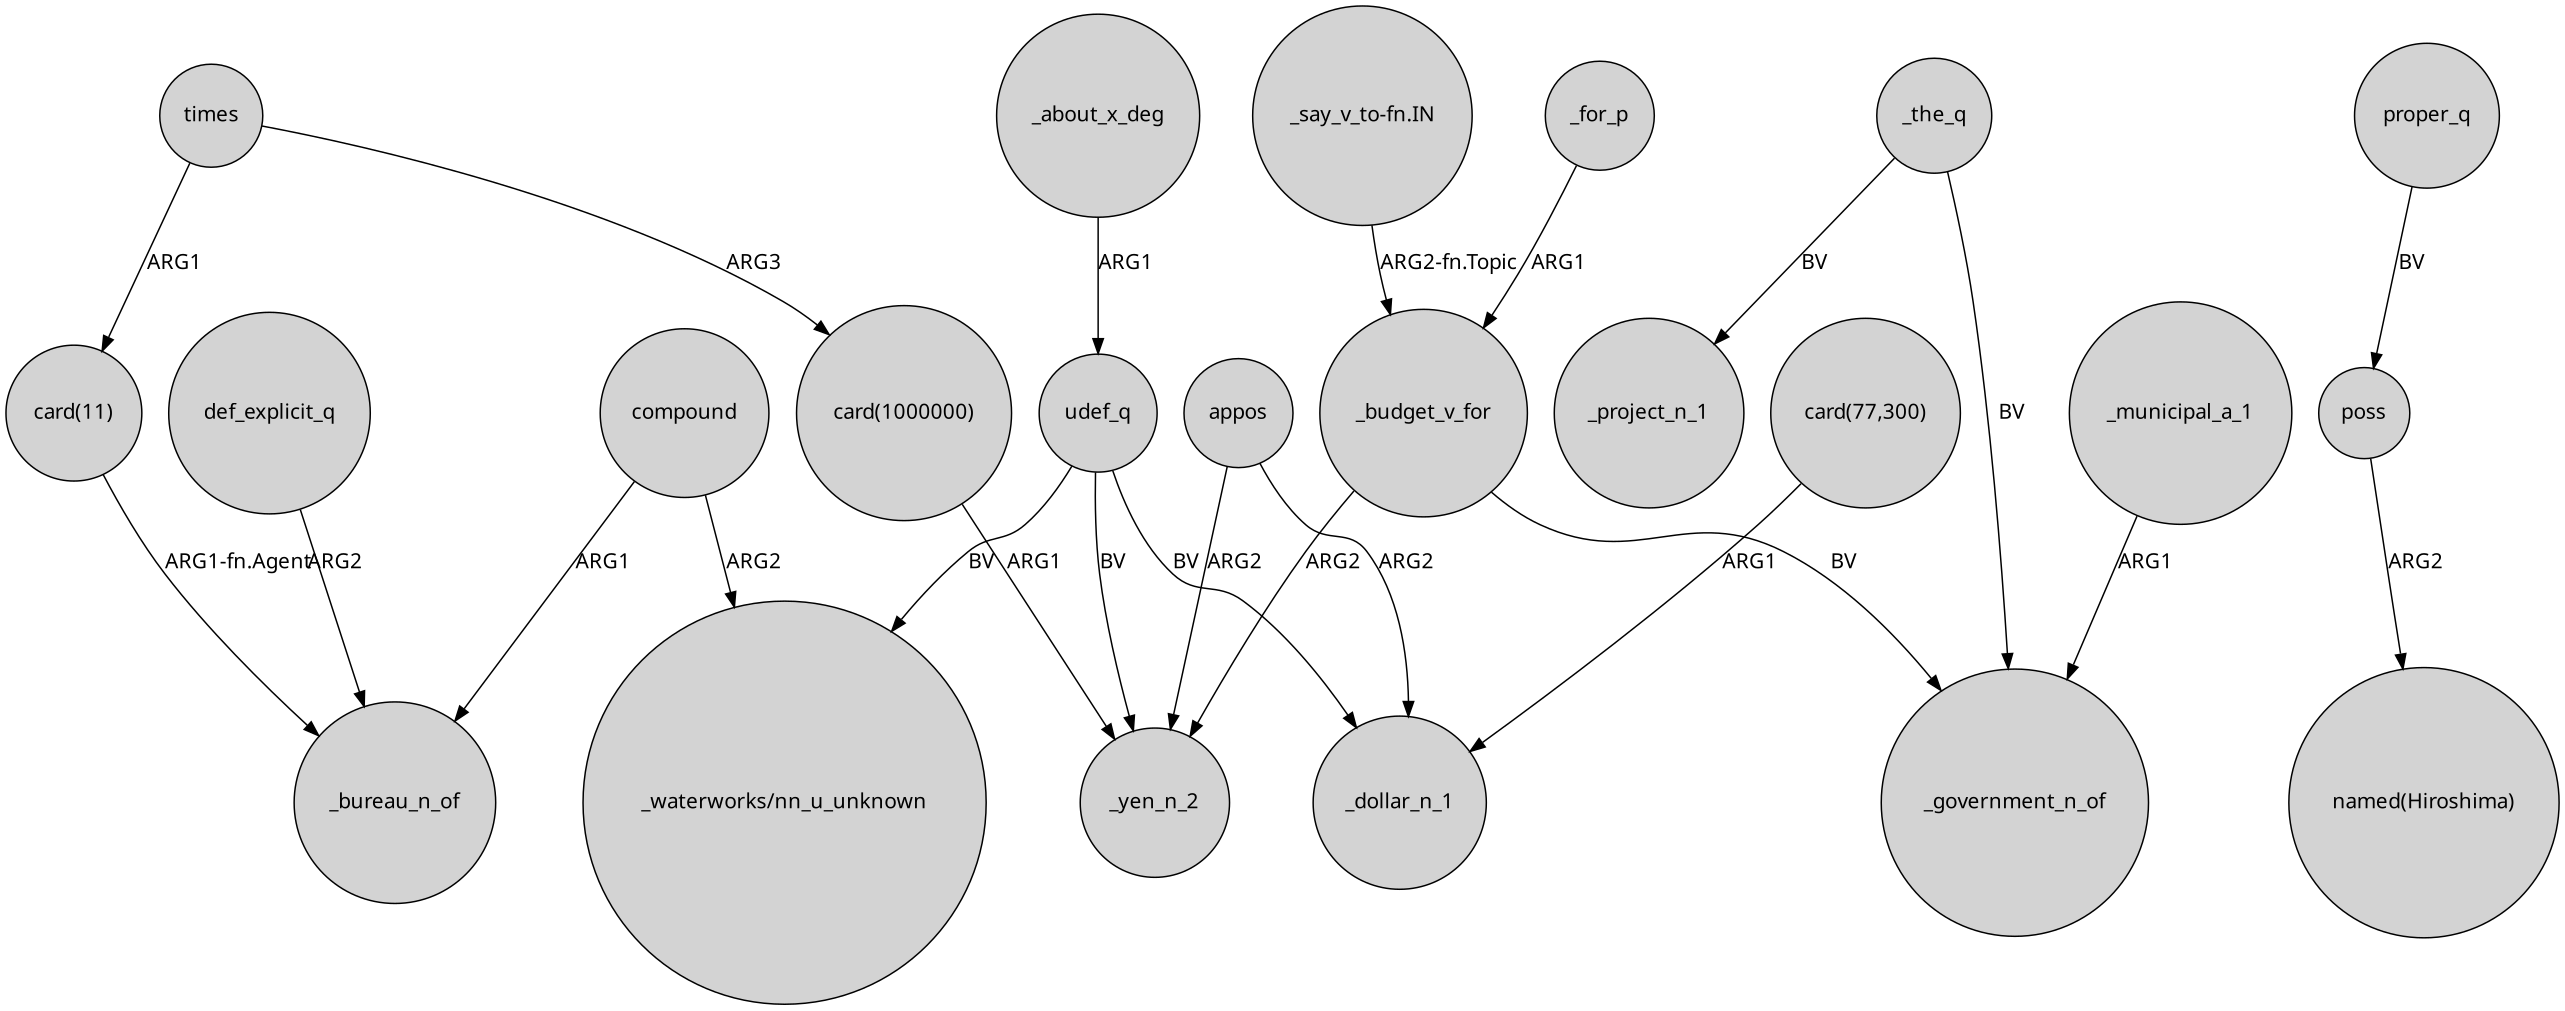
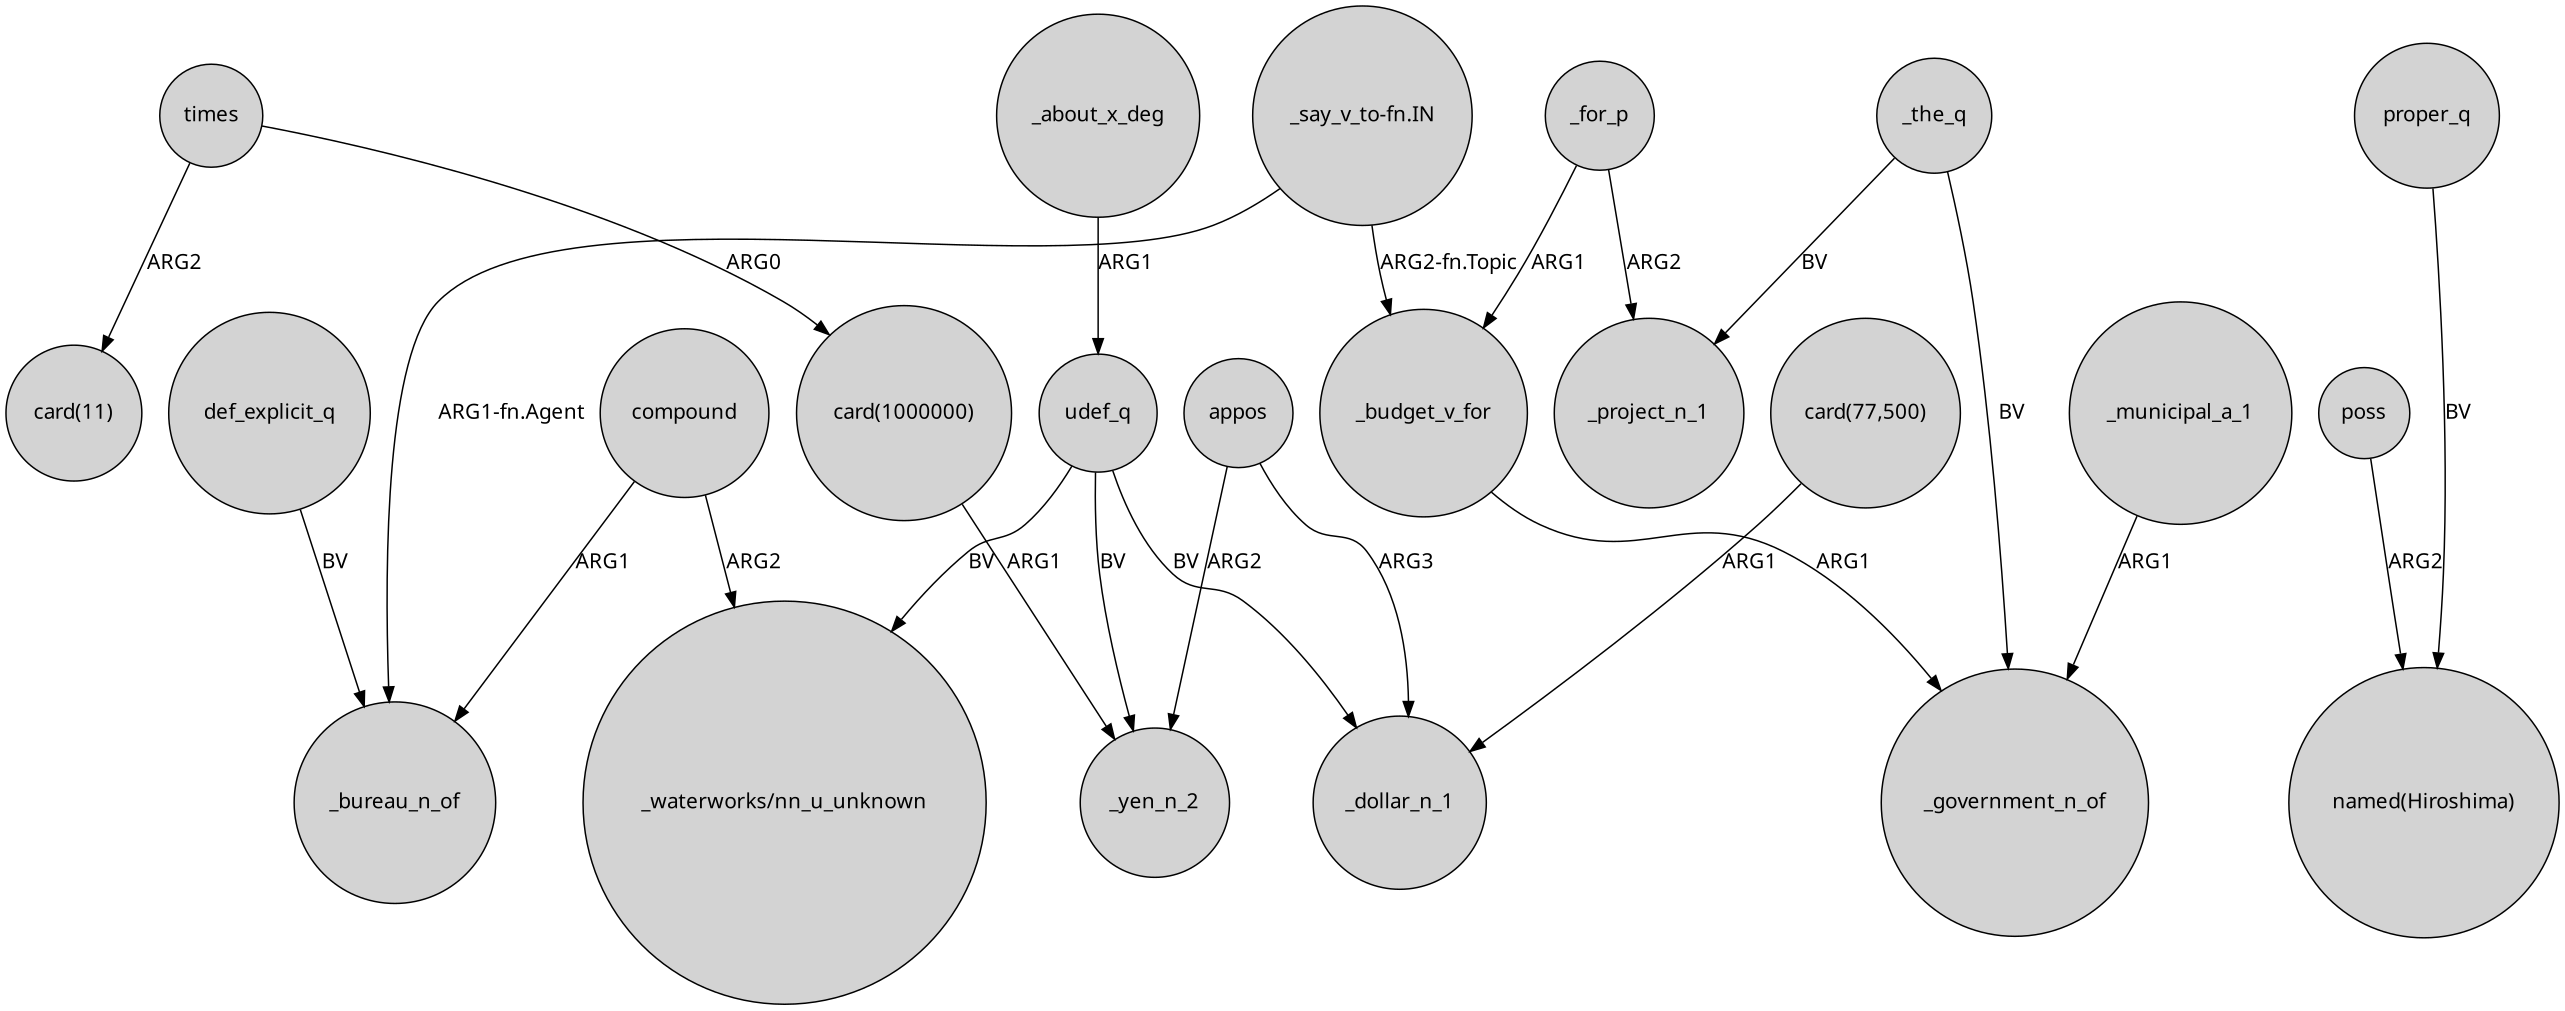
edge "_for_p" -> "_project_n_1": added, label "ARG2"
edge "times" -> "card(11)": label "ARG1" -> "ARG2"
edge "times" -> "card(1000000)": label "ARG3" -> "ARG0"
edge "proper_q" -> "poss": now "proper_q" -> "named(Hiroshima)"
node "card(77,300)": label "card(77,300)" -> "card(77,500)"
edge "def_explicit_q" -> "_bureau_n_of": label "ARG2" -> "BV"
edge "appos" -> "_dollar_n_1": label "ARG2" -> "ARG3"
edge "_budget_v_for" -> "_government_n_of": label "BV" -> "ARG1"
edge "_budget_v_for" -> "_yen_n_2": removed, label "ARG2"
edge "card(11)" -> "_bureau_n_of": now "_say_v_to-fn.IN" -> "_bureau_n_of"
